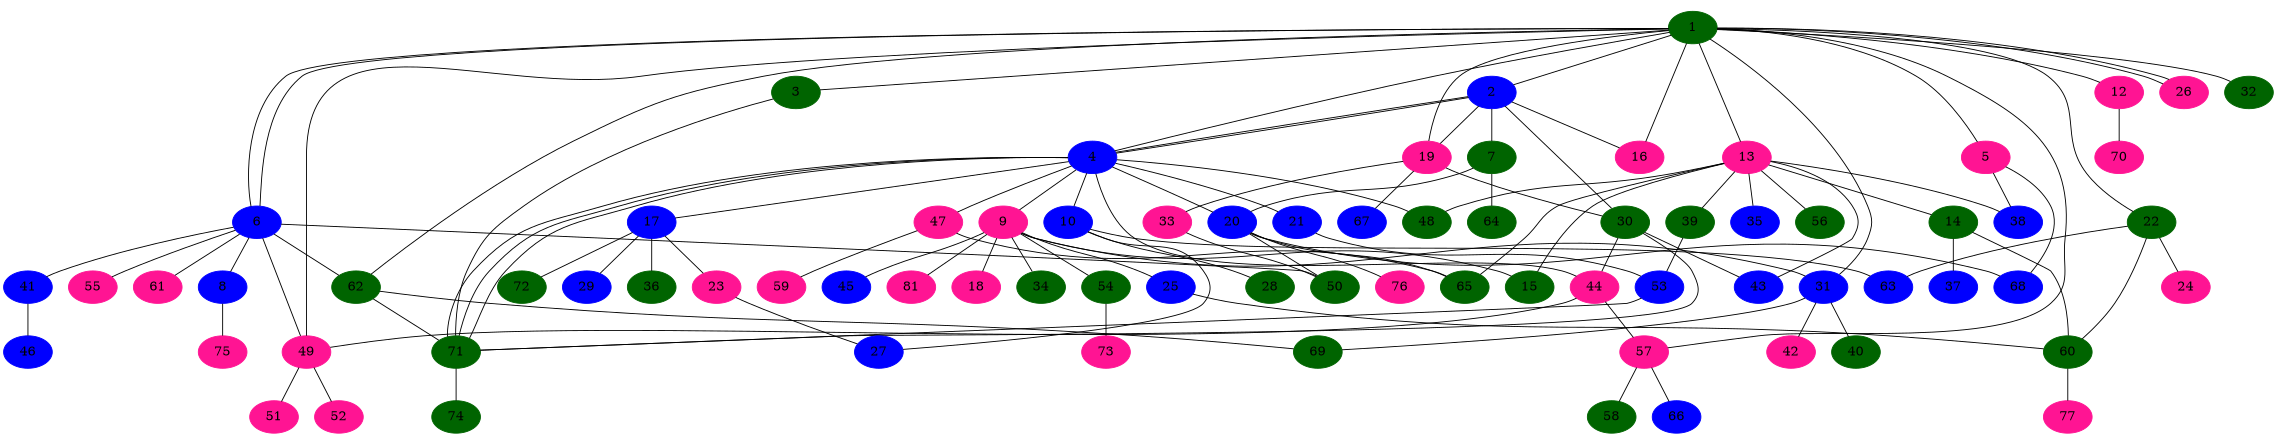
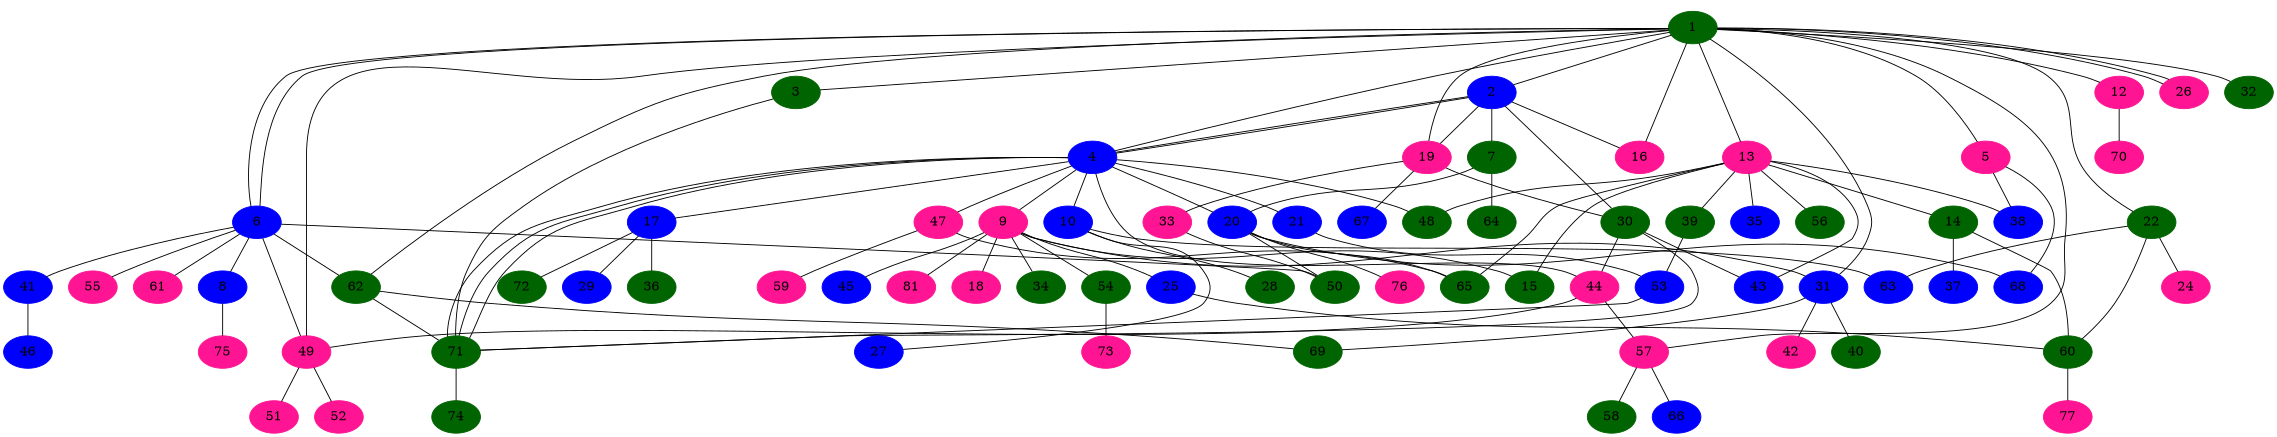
node "23": removed
